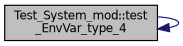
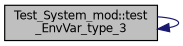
node "Test_System_mod::test _EnvVar_type_4": label "Test_System_mod::test _EnvVar_type_4" -> "Test_System_mod::test _EnvVar_type_3"
